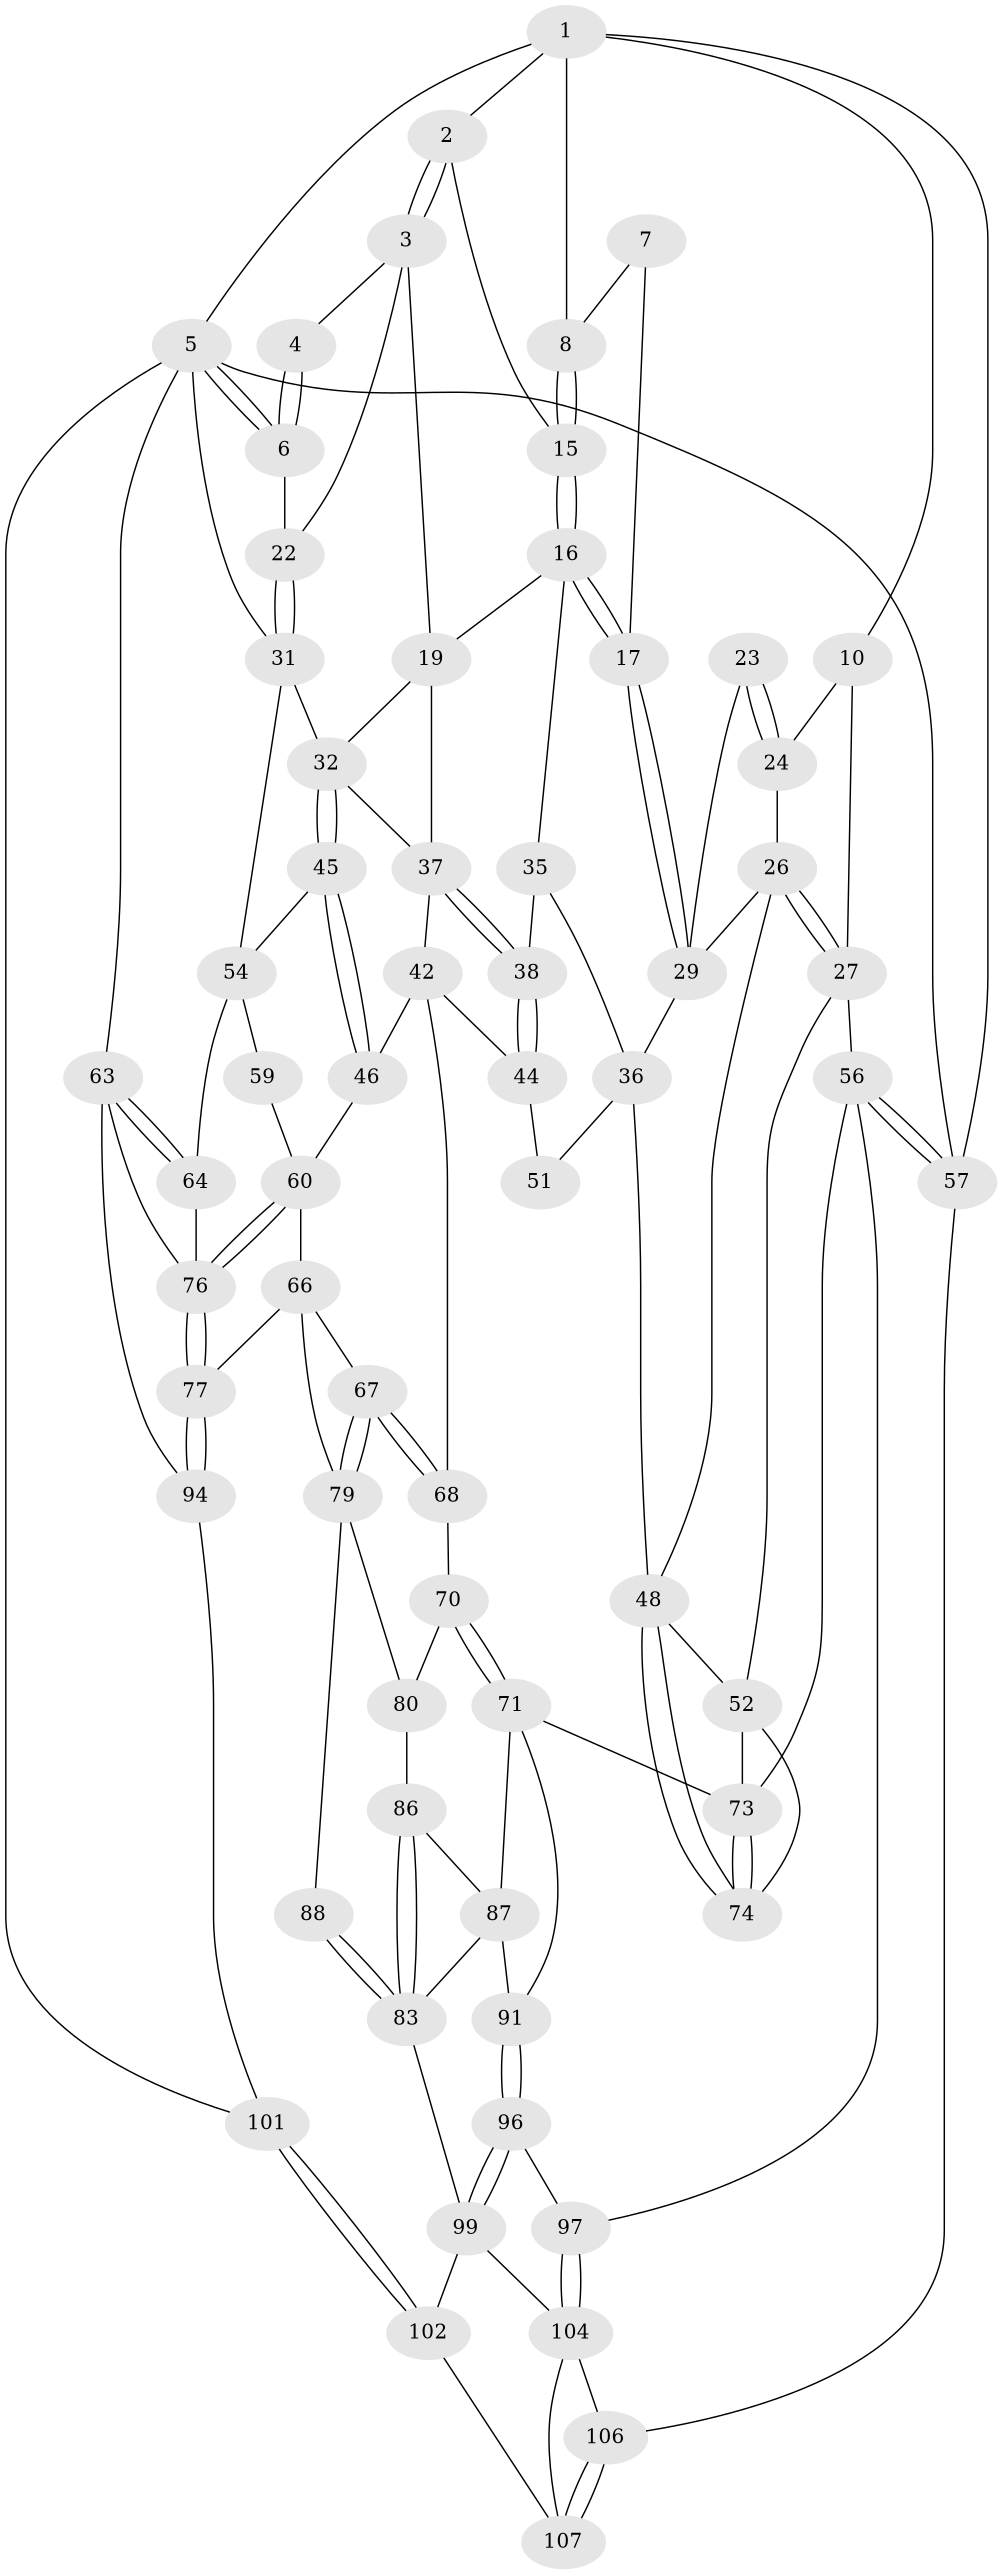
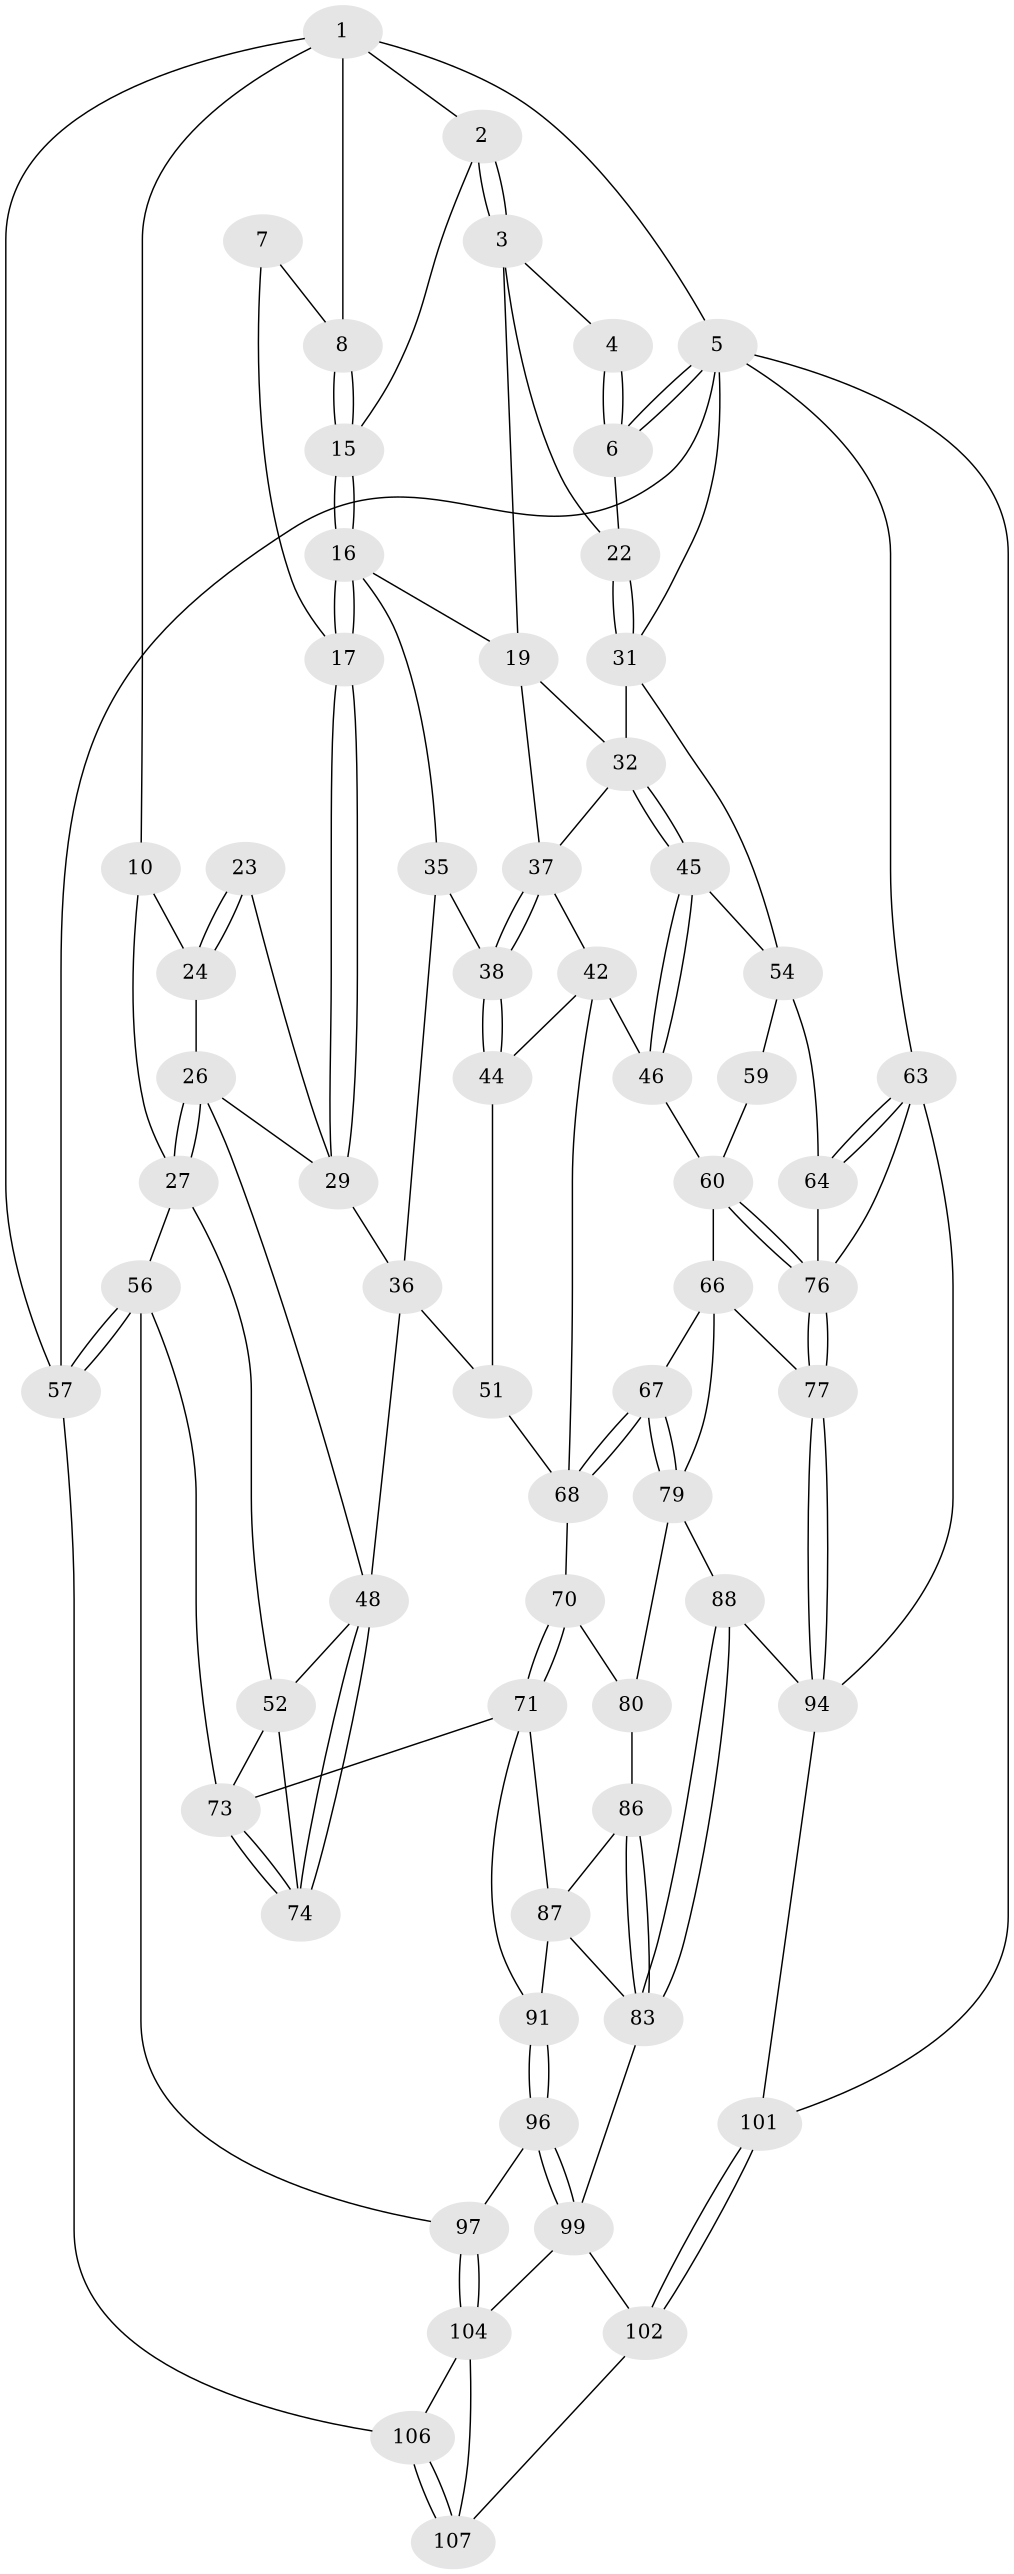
edge "51" -- "68": added
edge "88" -- "94": added
